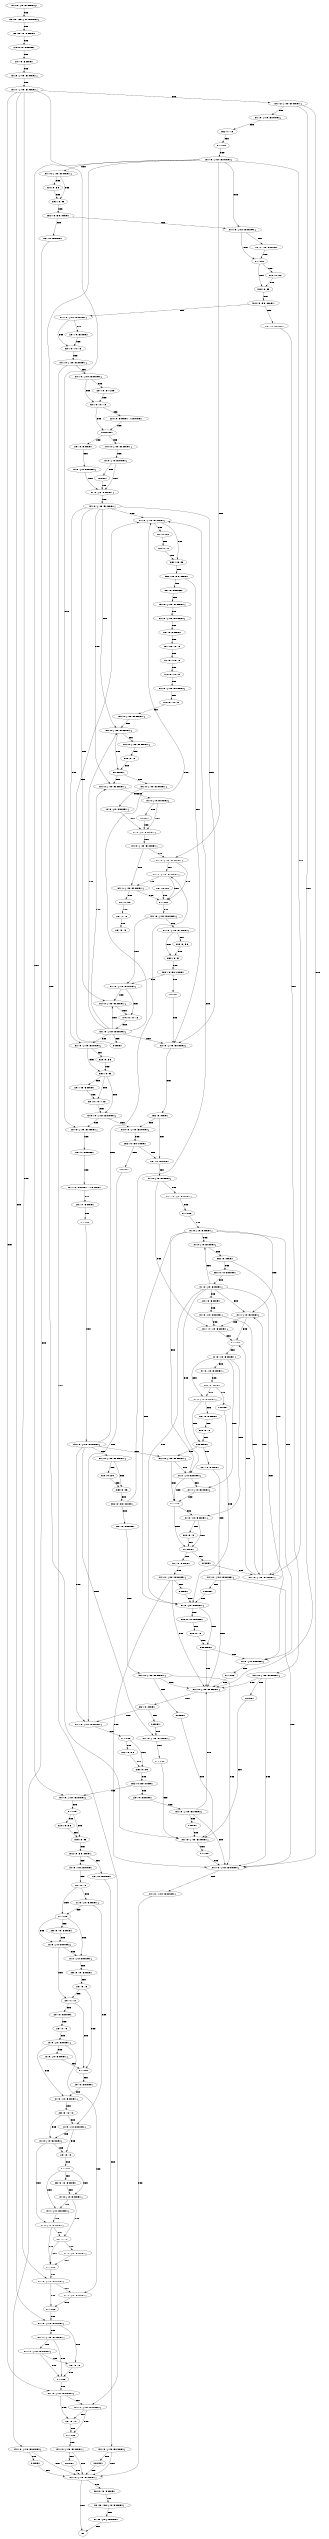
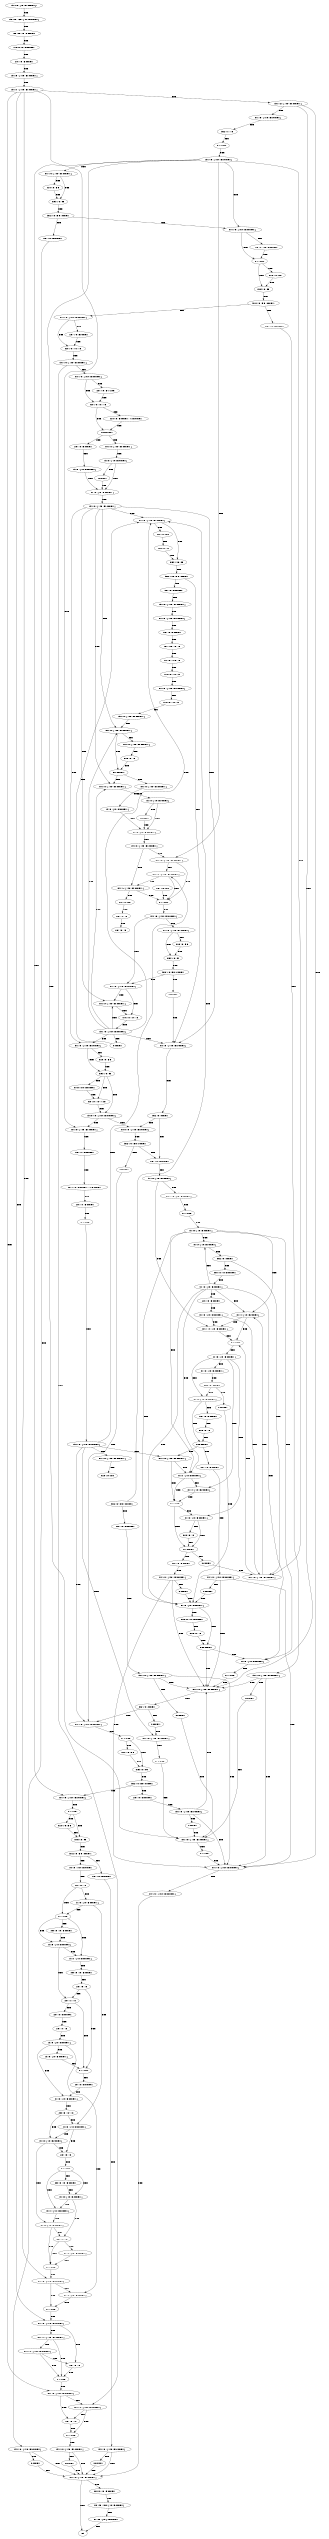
node "mov w10 , # address": label "mov w10 , # address" -> "ldurb w10 , # address"
node "cset w9 , ge": removed
